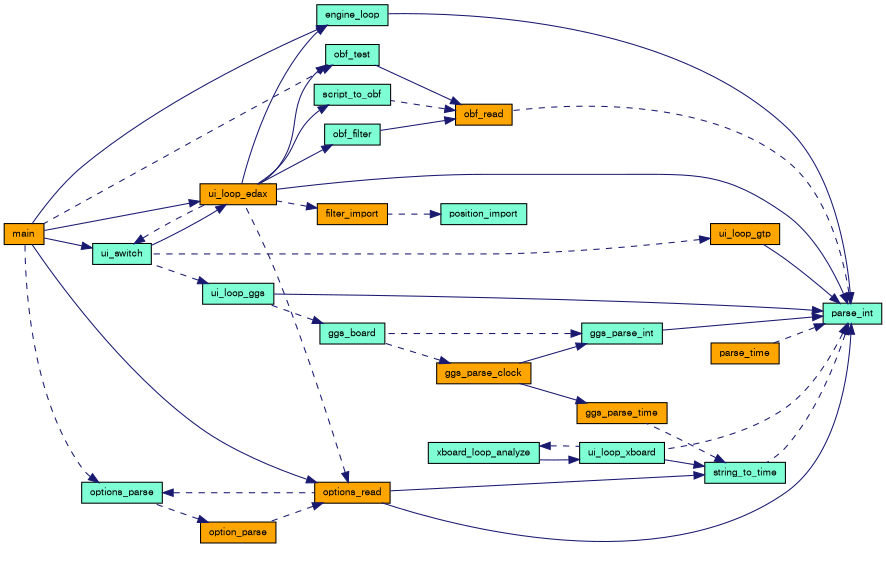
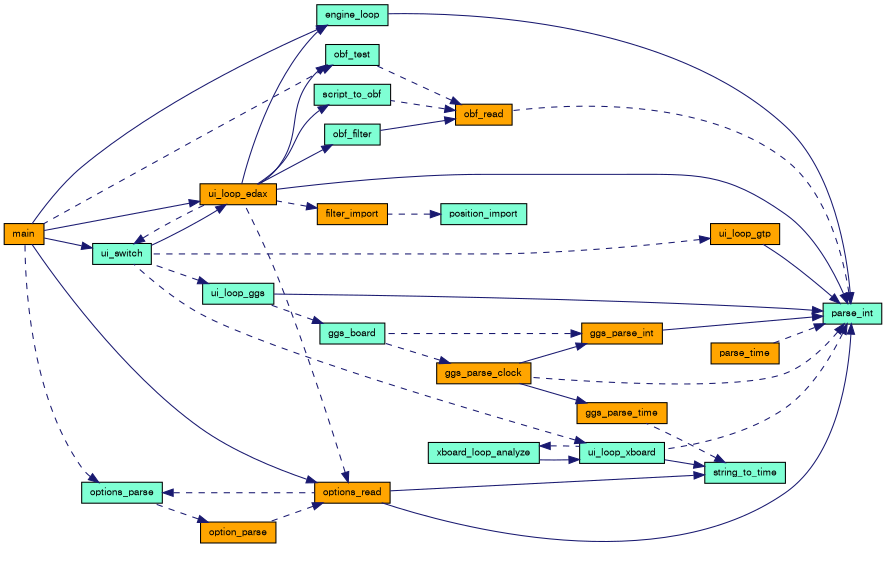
edge "obf_test" -> "obf_read": style solid -> dashed
node "ggs_parse_int": fillcolor aquamarine -> orange
edge "ui_switch" -> "ui_loop_xboard": added
edge "string_to_time" -> "parse_int": now "ggs_parse_clock" -> "parse_int"
